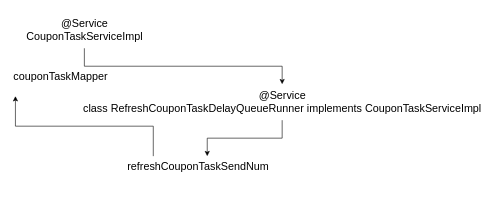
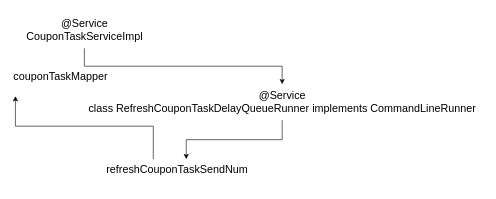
node "@Service class RefreshCouponTaskDelayQueueRunner implements CouponTaskServiceImpl": label "@Service class RefreshCouponTaskDelayQueueRunner implements CouponTaskServiceImpl" -> "@Service class RefreshCouponTaskDelayQueueRunner implements CommandLineRunner"
node "refreshCouponTaskSendNum": moved (207, 171) -> (186, 174)
